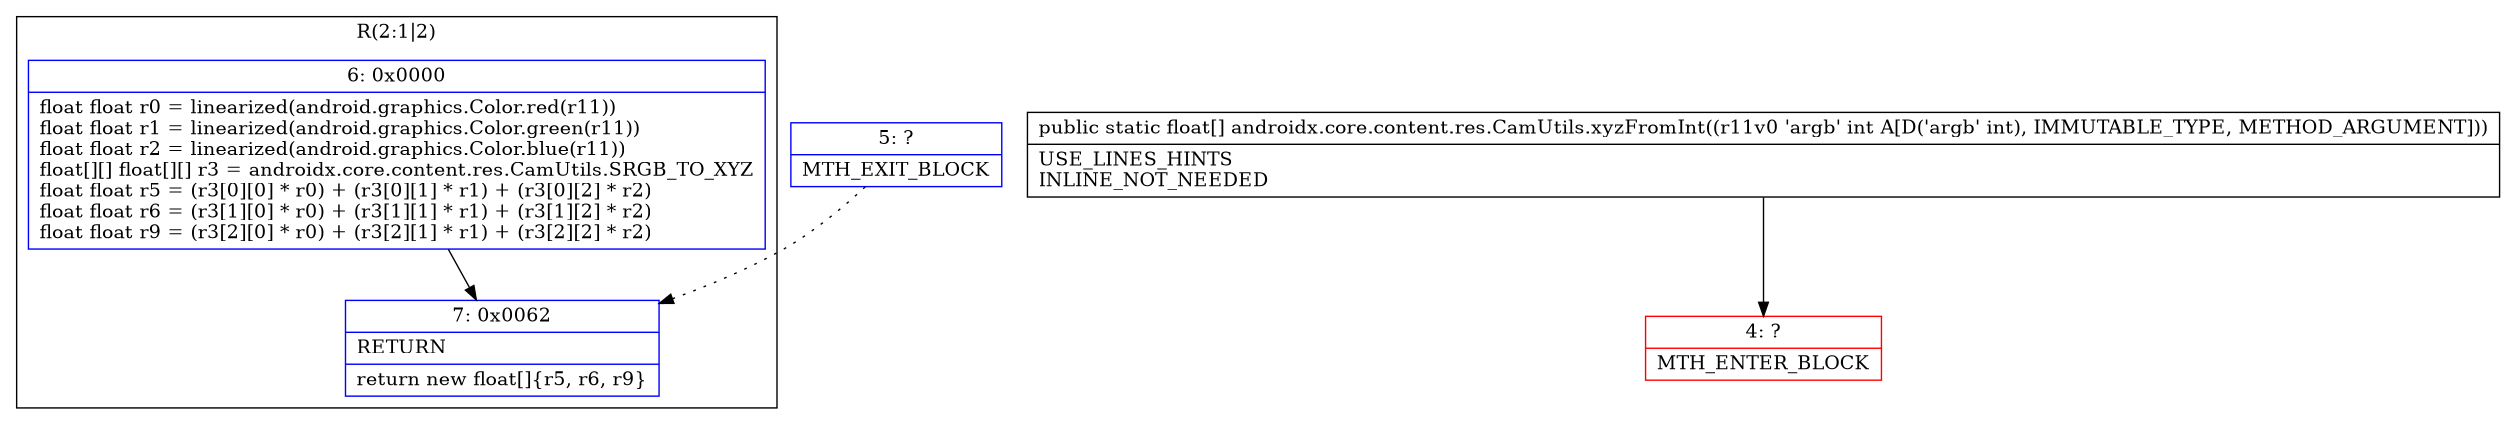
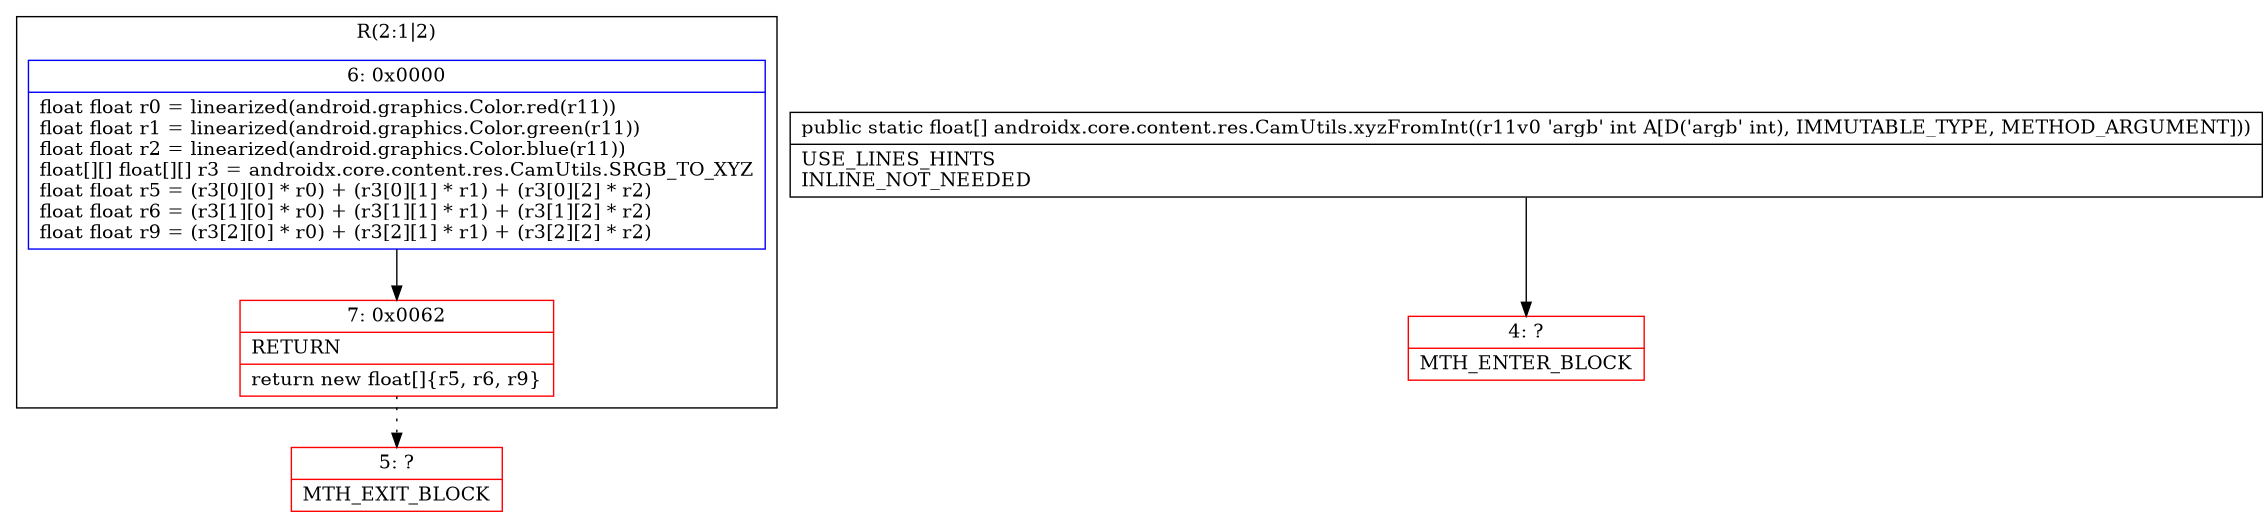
node "5: ?": color blue -> red
edge "5: ?" -> "7: 0x0062": reversed
node "7: 0x0062": color blue -> red
